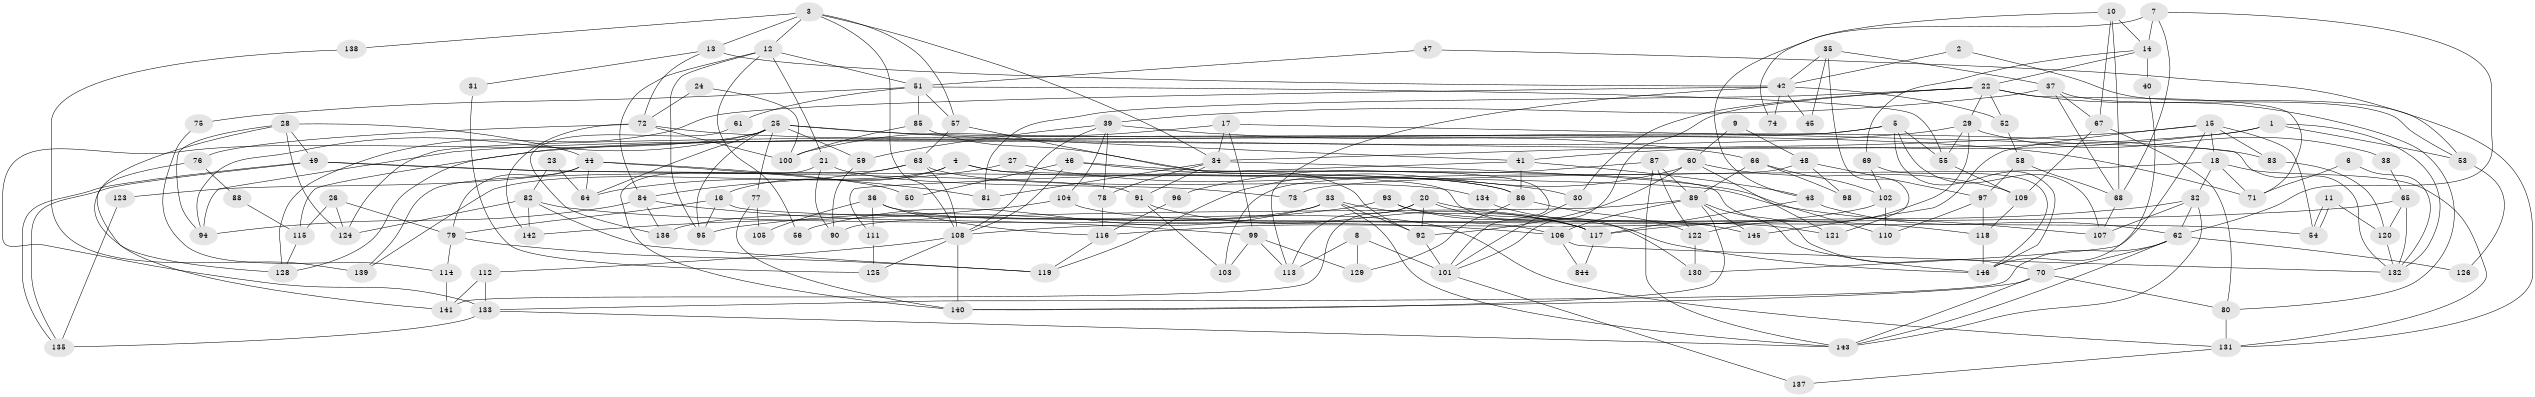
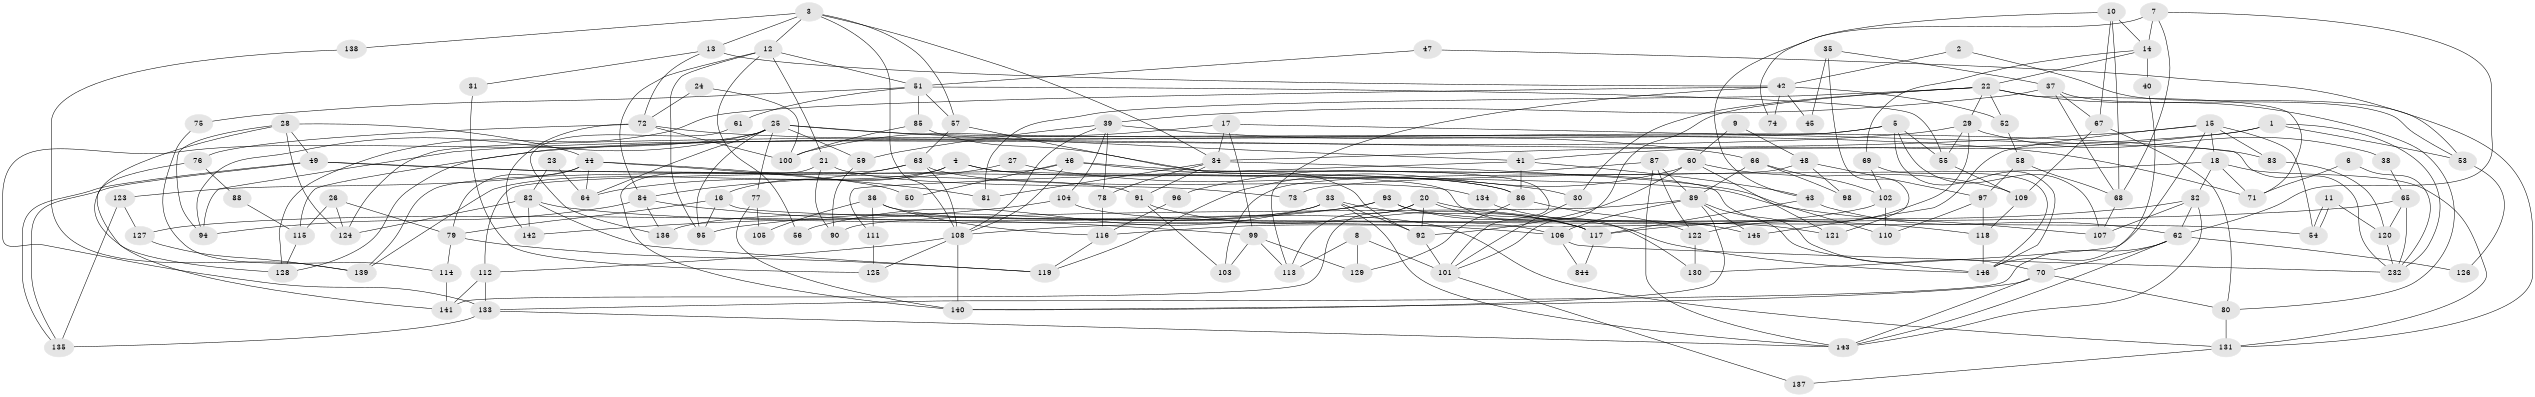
edge "35" -- "42": removed
edge "46" -- "112": added
node "127": added
node "132": label "132" -> "232"
